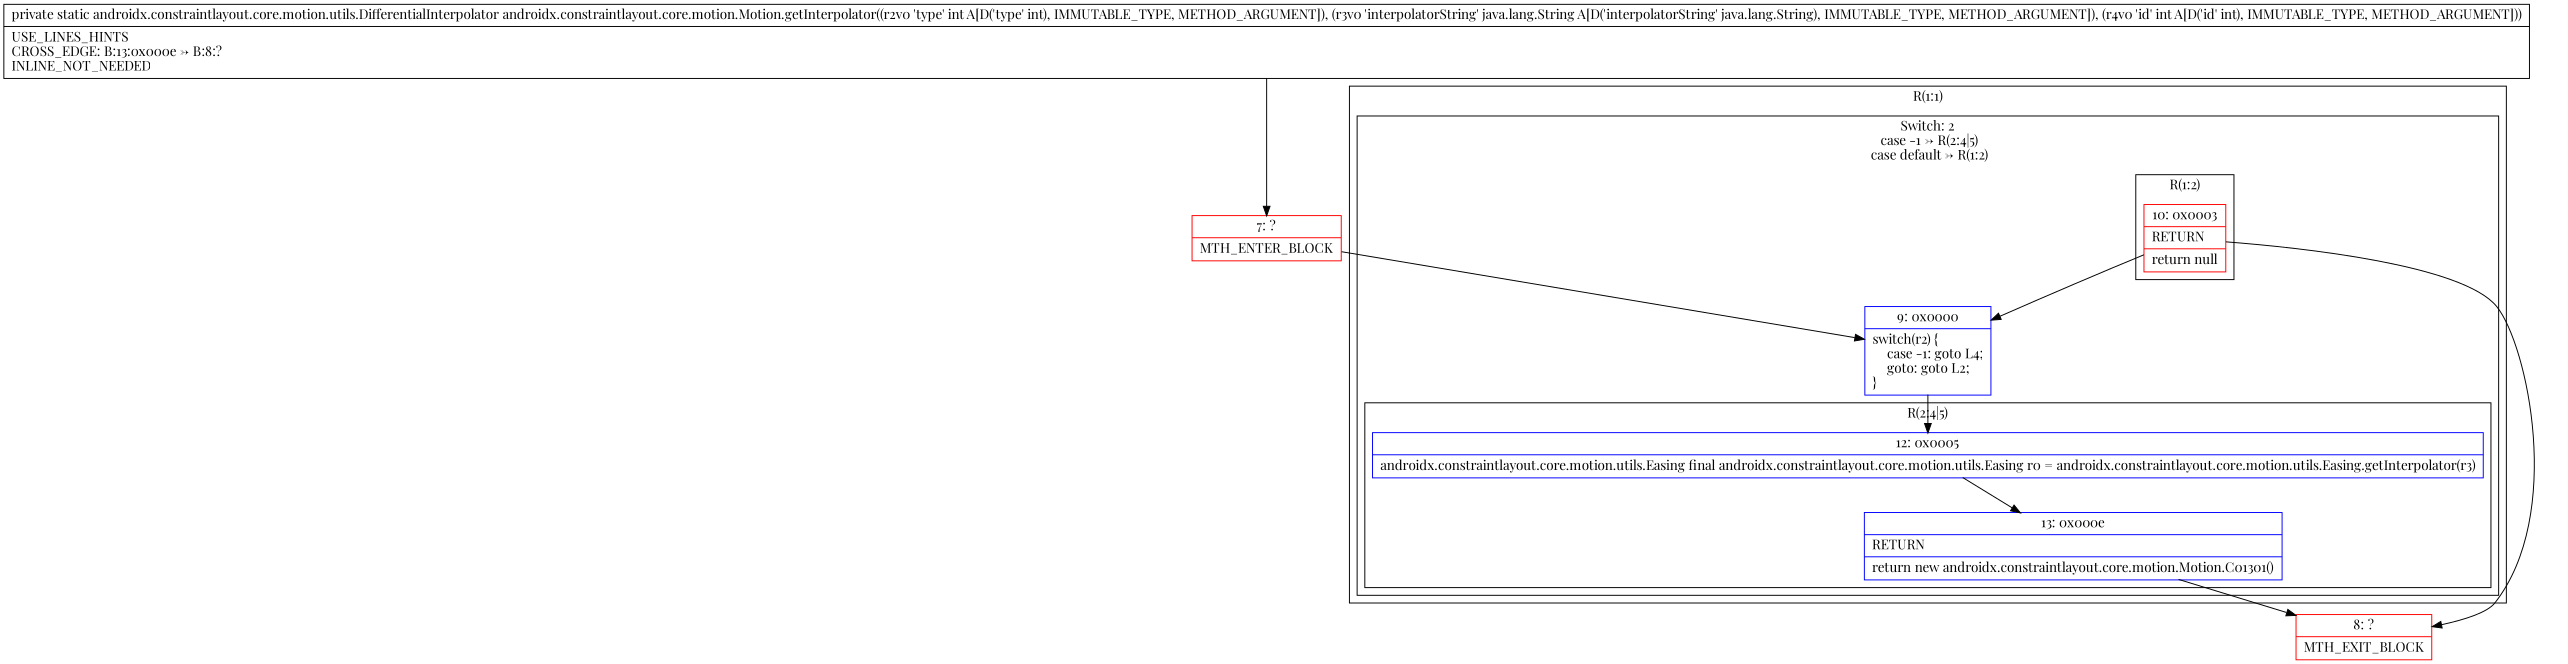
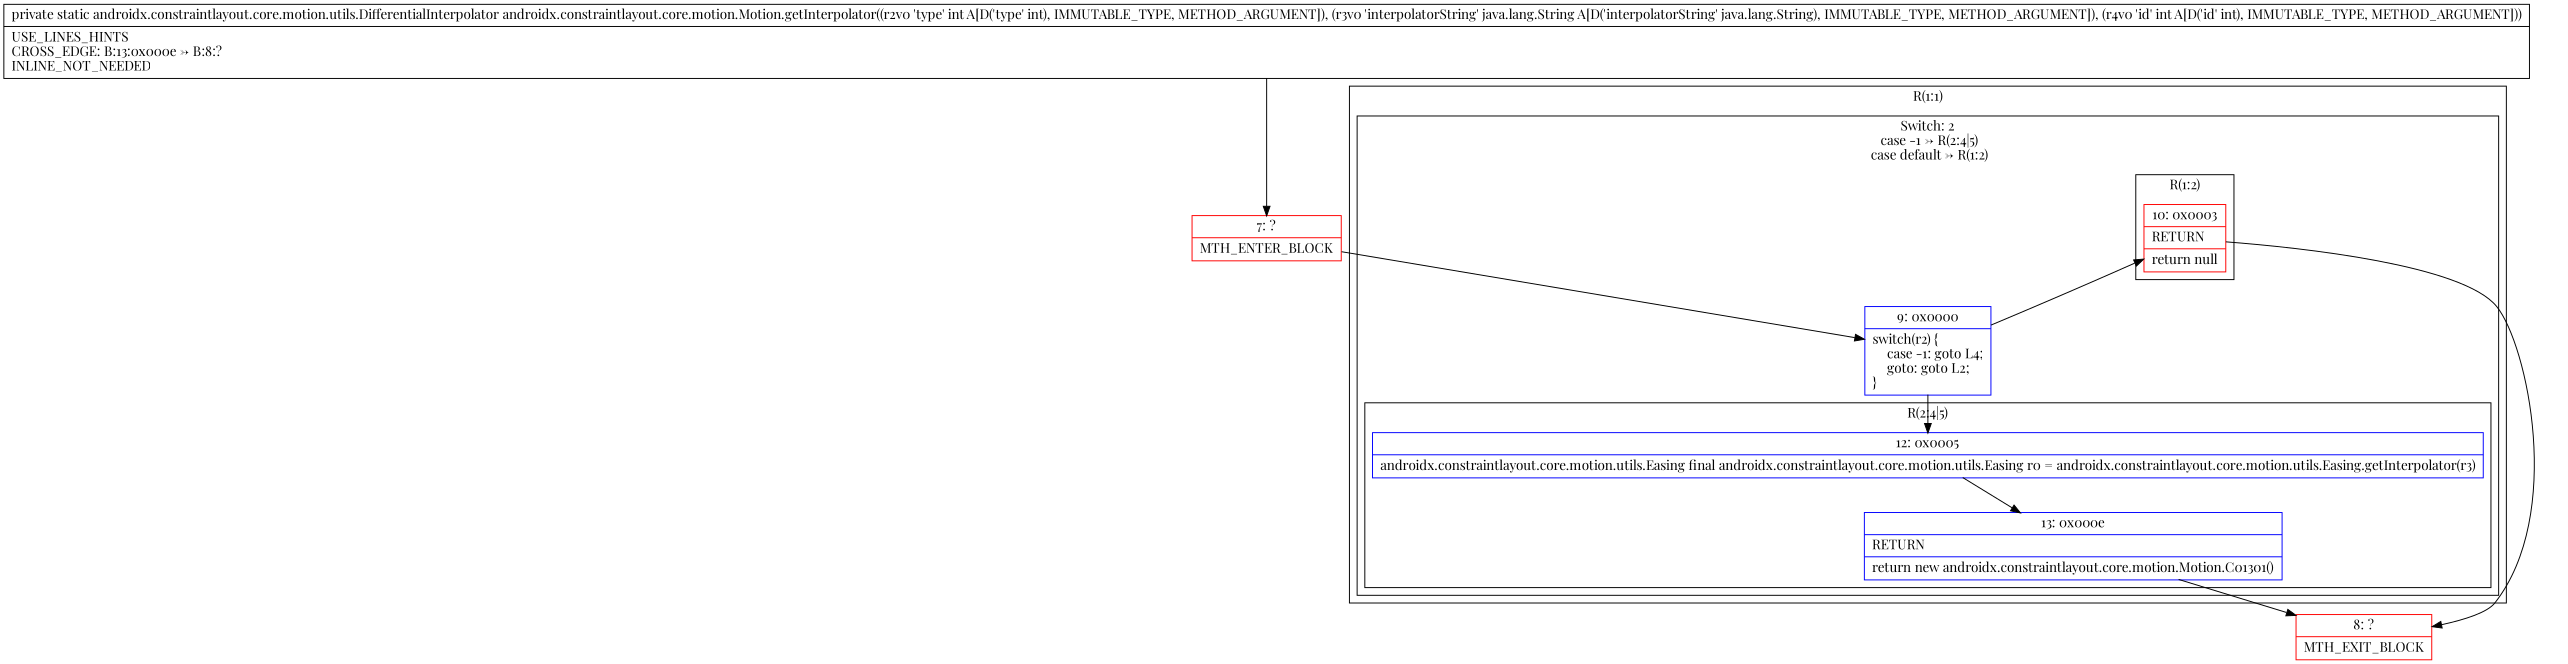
edge "10: 0x0003" -> "9: 0x0000": reversed
